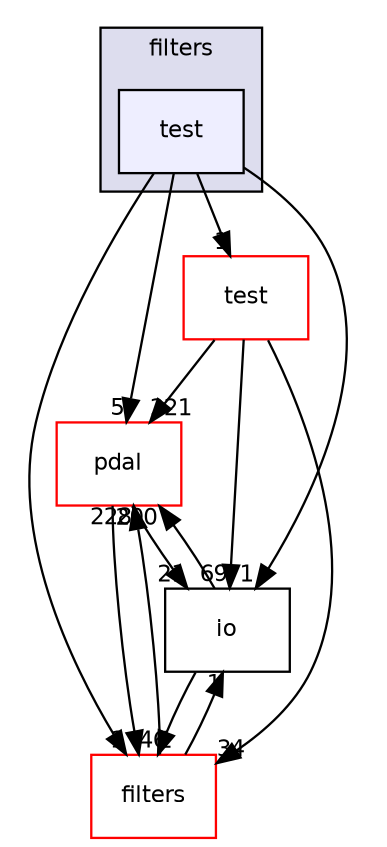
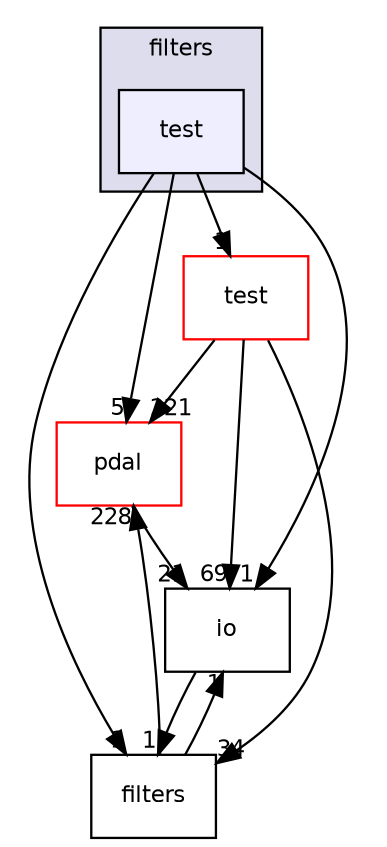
edge "io" -> "pdal": removed
edge "pdal" -> "filters": removed
node "filters": color red -> black
